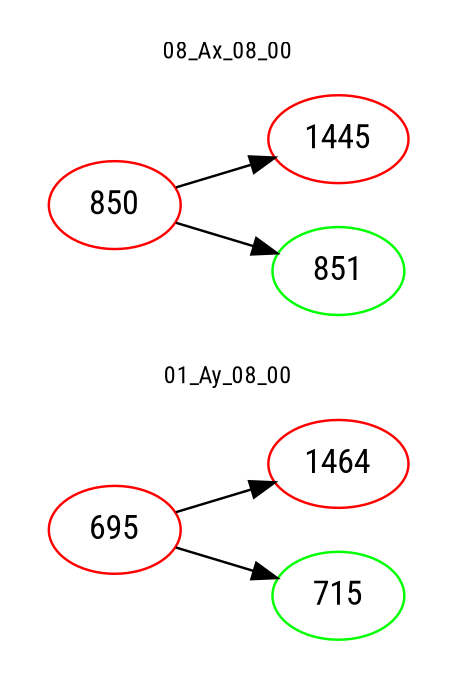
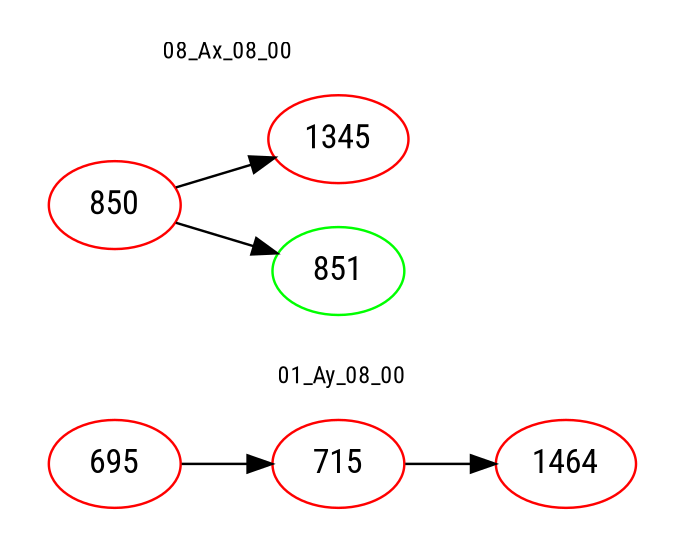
node "1445": label "1445" -> "1345"
edge "695" -> "1464": now "715" -> "1464"
node "715": color green -> red
